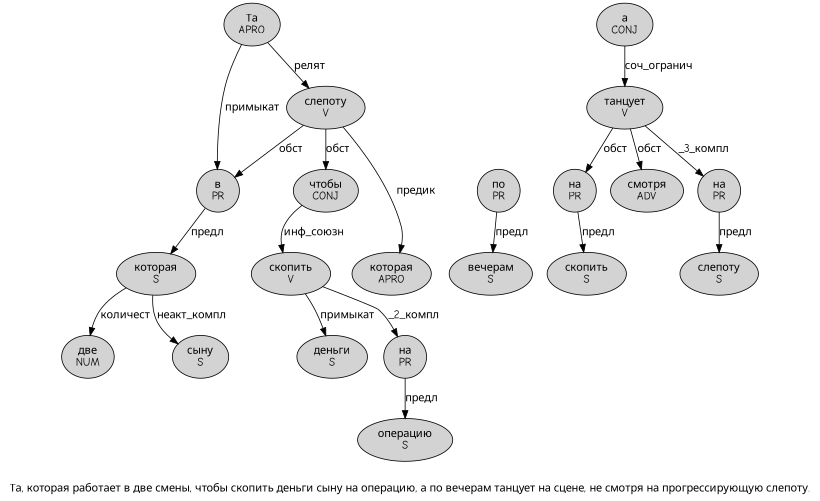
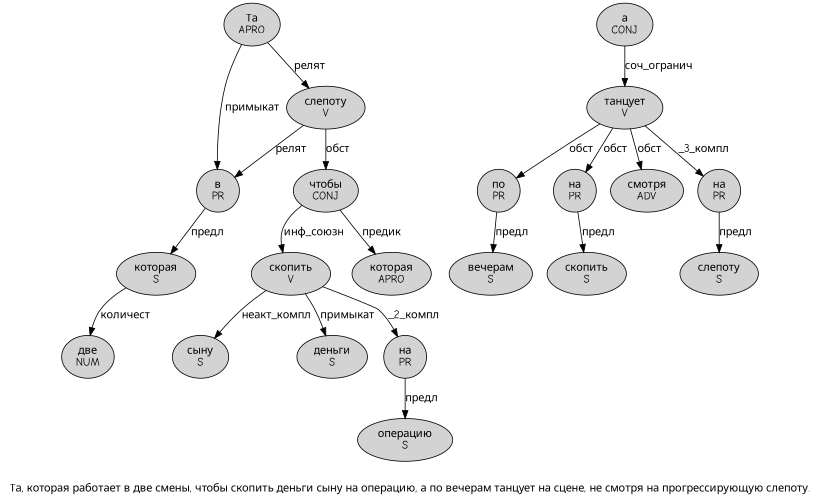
edge "танцует V" -> "по PR": added, label "обст"
edge "слепоту V" -> "в PR": label "обст" -> "релят"
edge "слепоту V" -> "которая APRO": now "чтобы CONJ" -> "которая APRO"
edge "которая S" -> "сыну S": now "скопить V" -> "сыну S"
